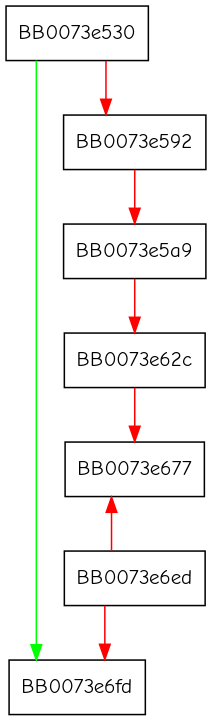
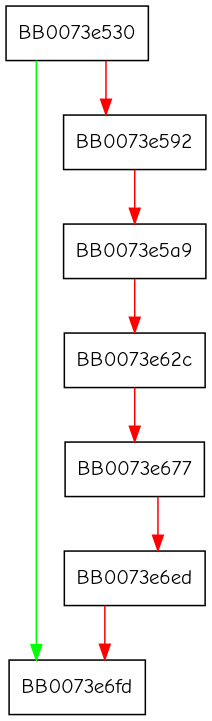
edge "BB0073e6ed" -> "BB0073e677": reversed
